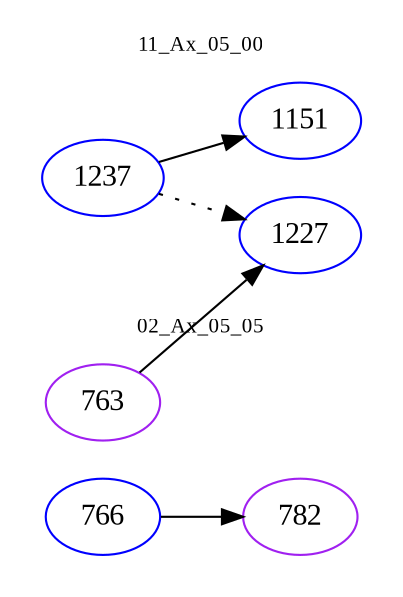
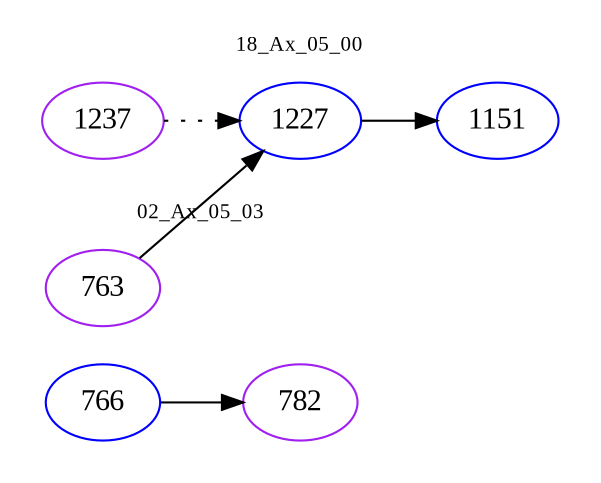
cluster "11_Ax_05_00": label "11_Ax_05_00" -> "18_Ax_05_00"
edge "1237" -> "1151": now "1227" -> "1151"
node "1237": color blue -> purple
cluster "02_Ax_05_05": label "02_Ax_05_05" -> "02_Ax_05_03"
